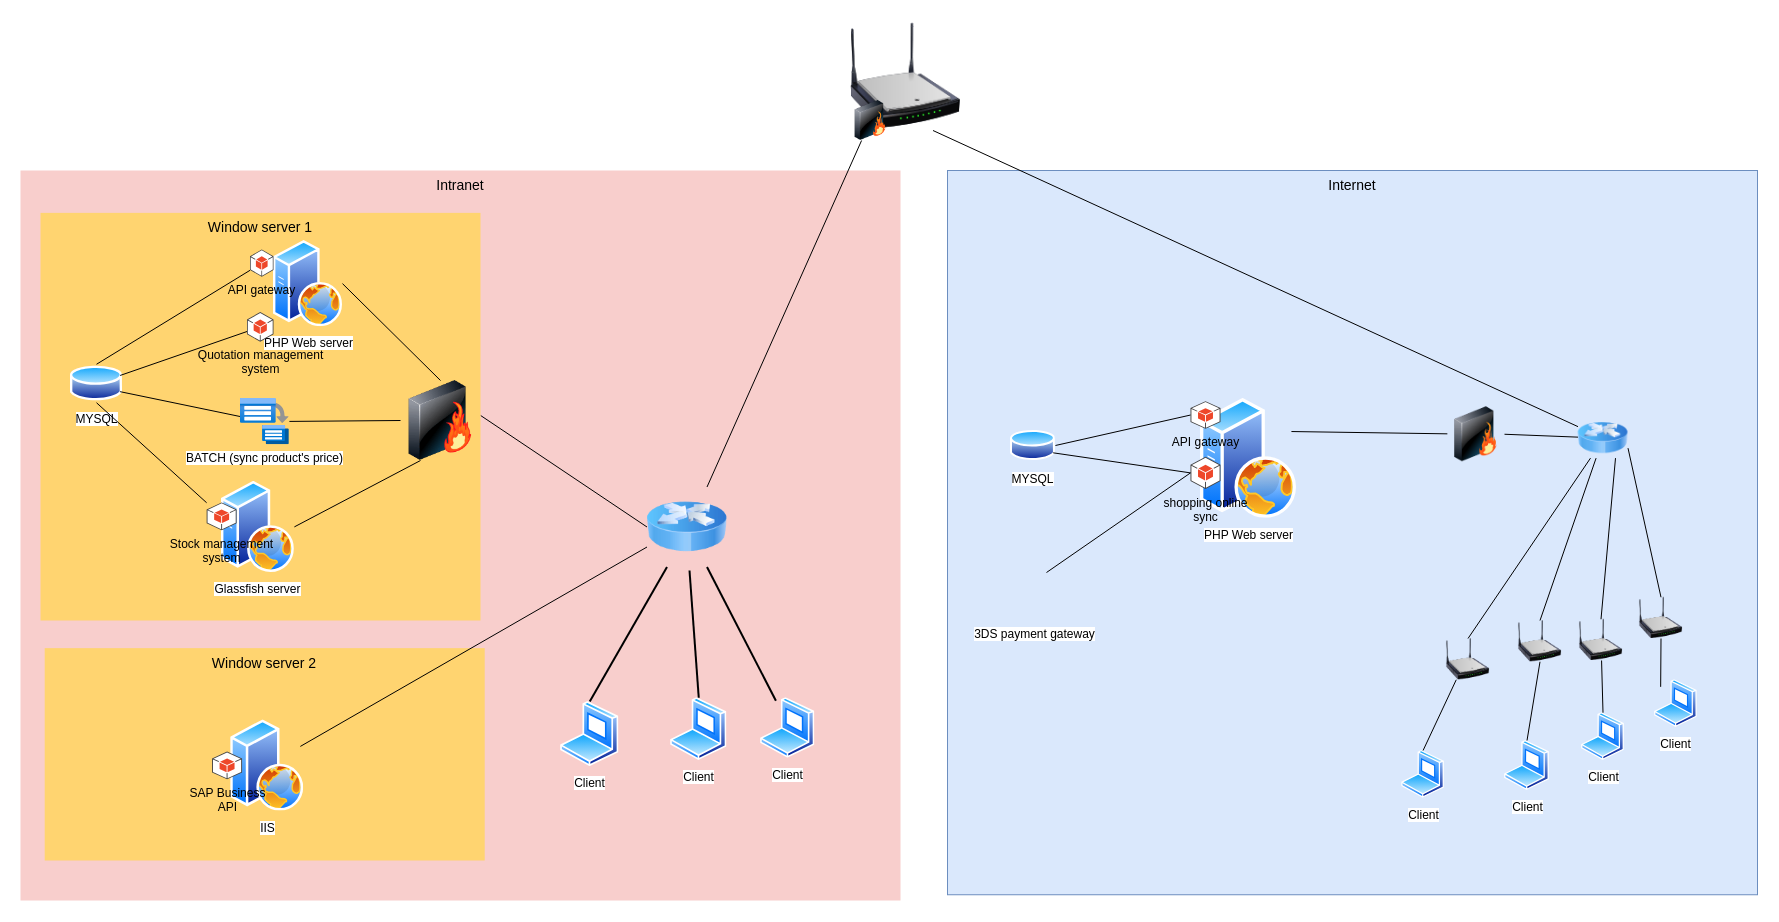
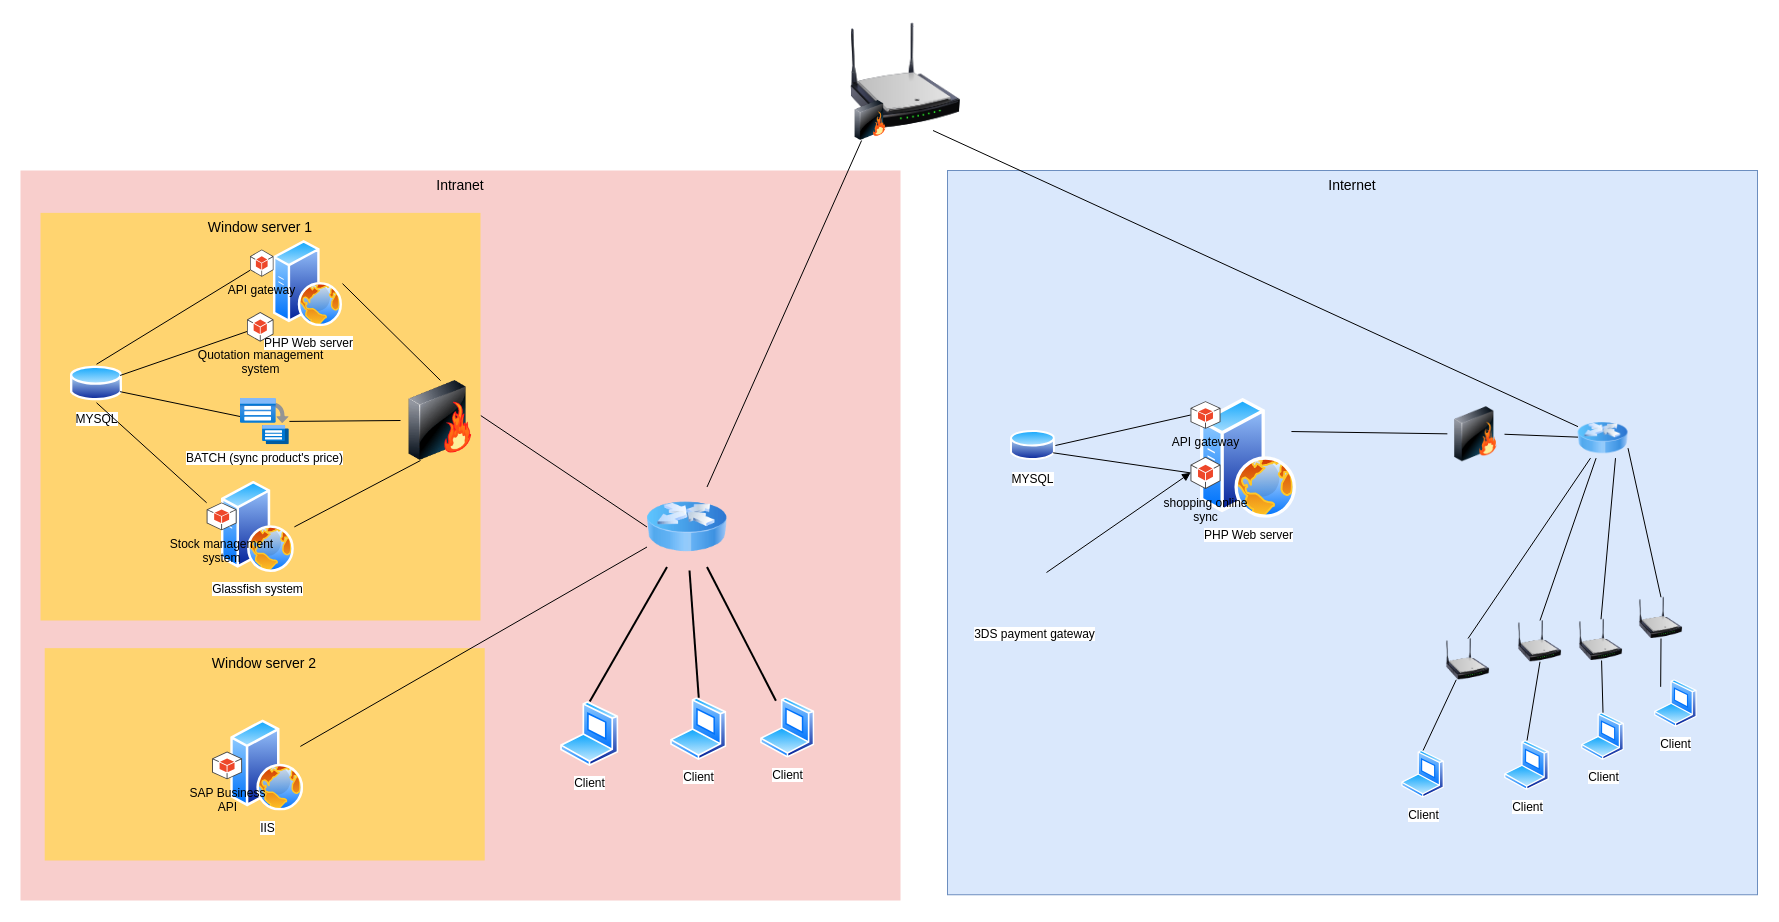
edge "shopping online sync" -- "3DS payment gateway": arrowhead none -> block
node "Glassfish server": label "Glassfish server" -> "Glassfish system"
